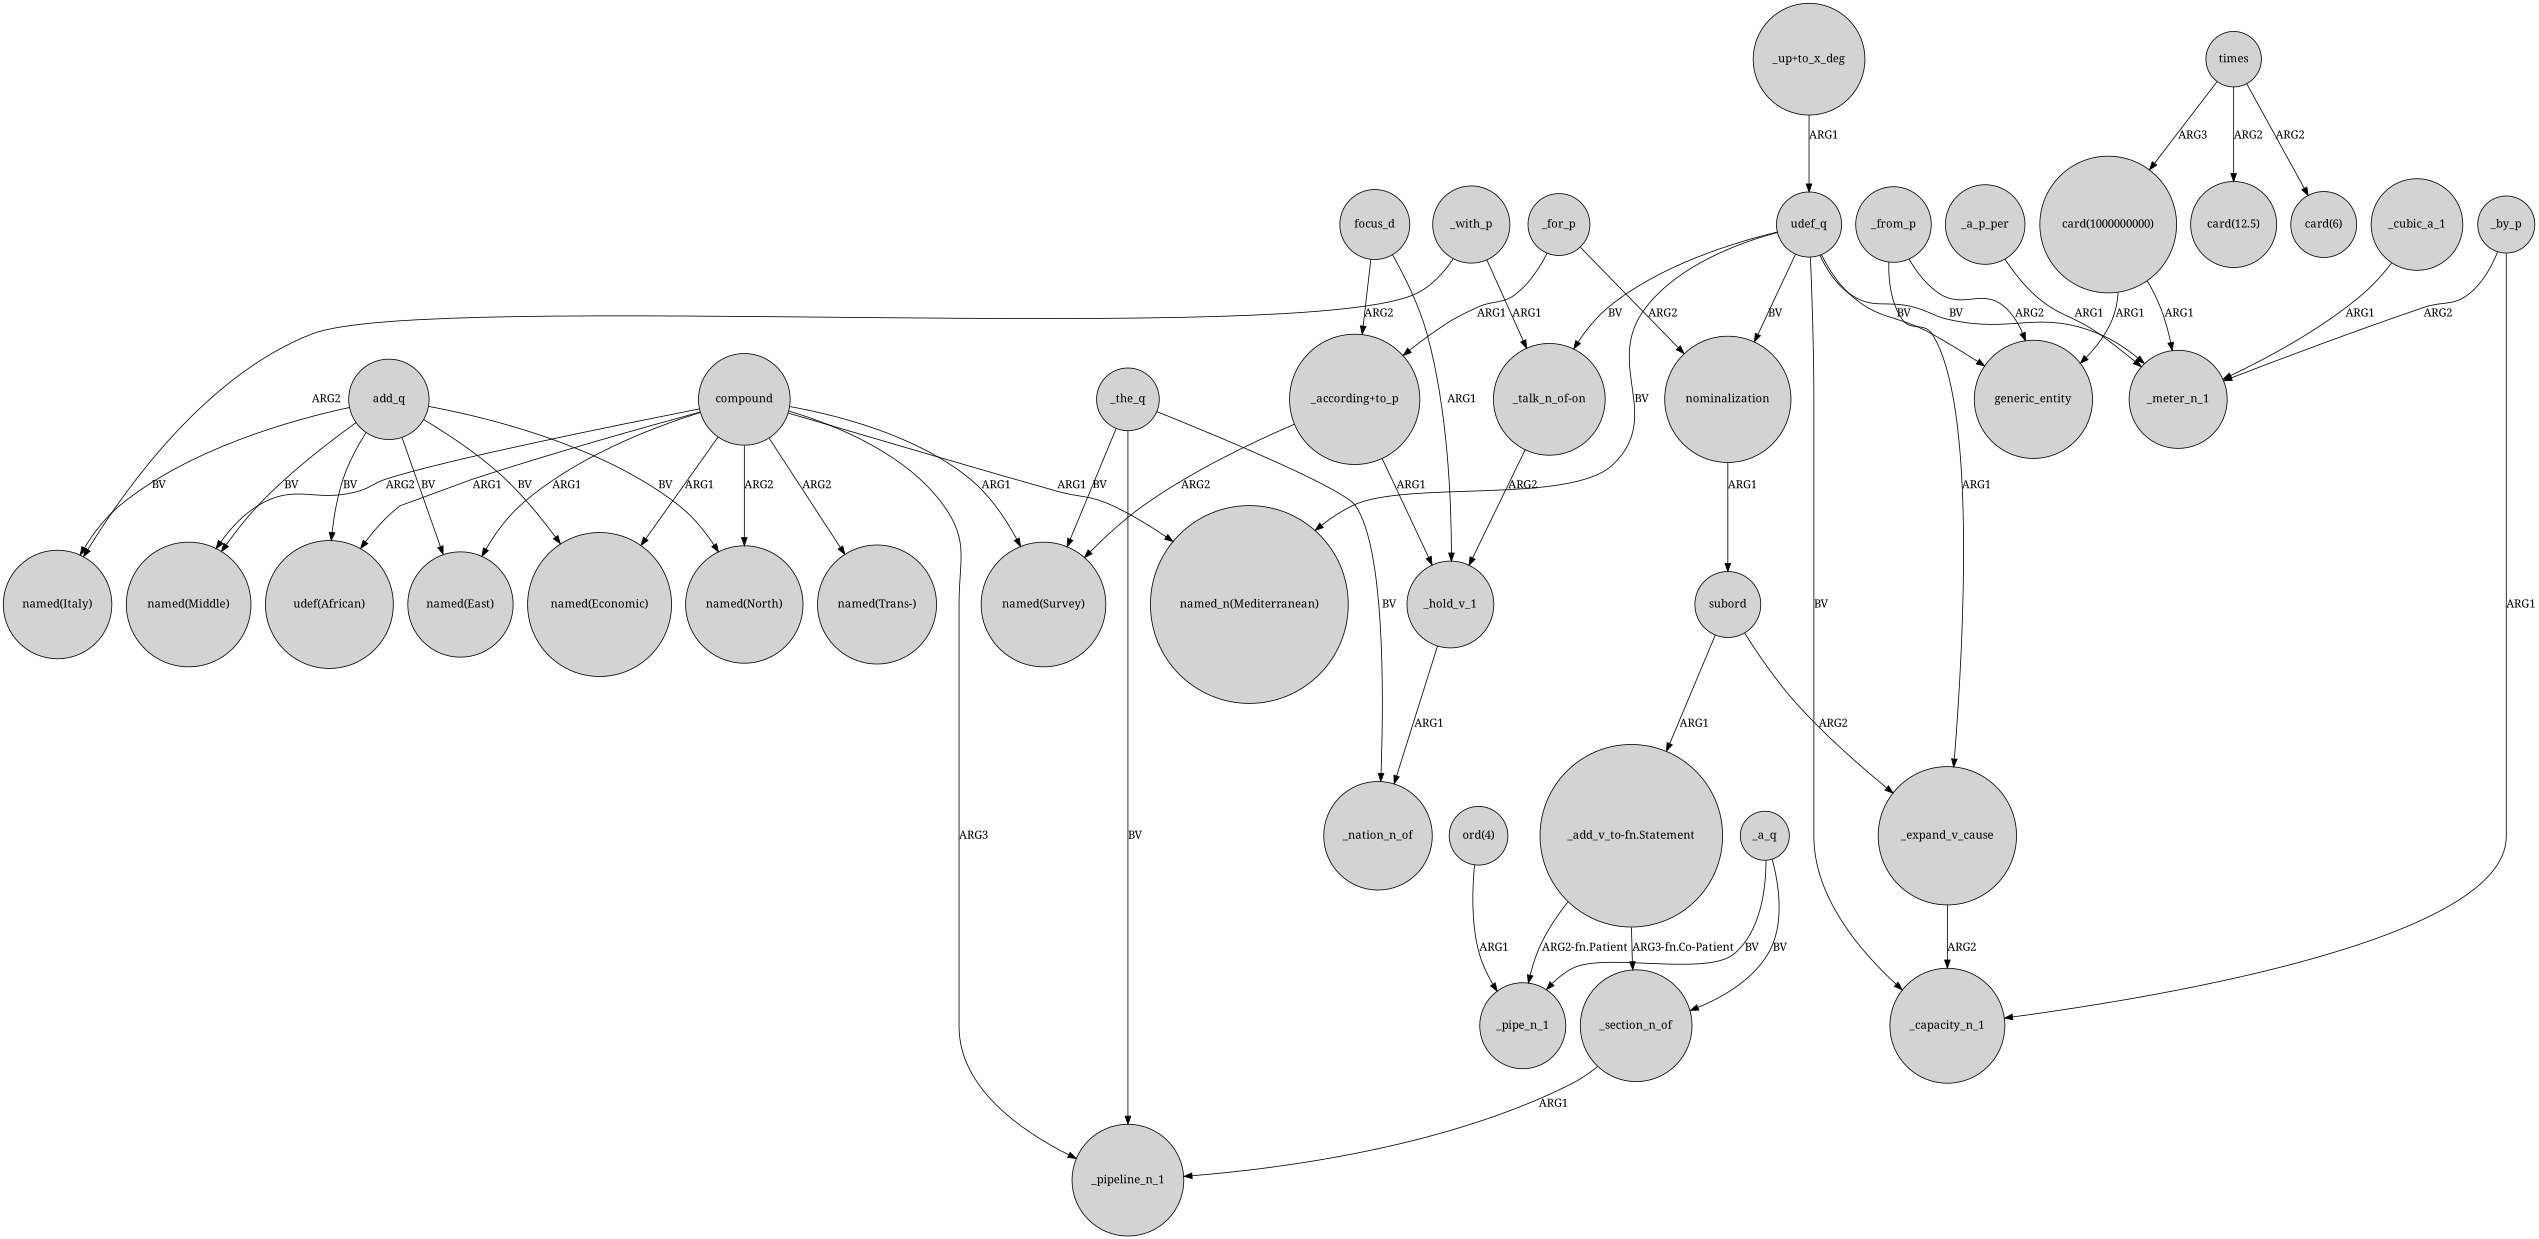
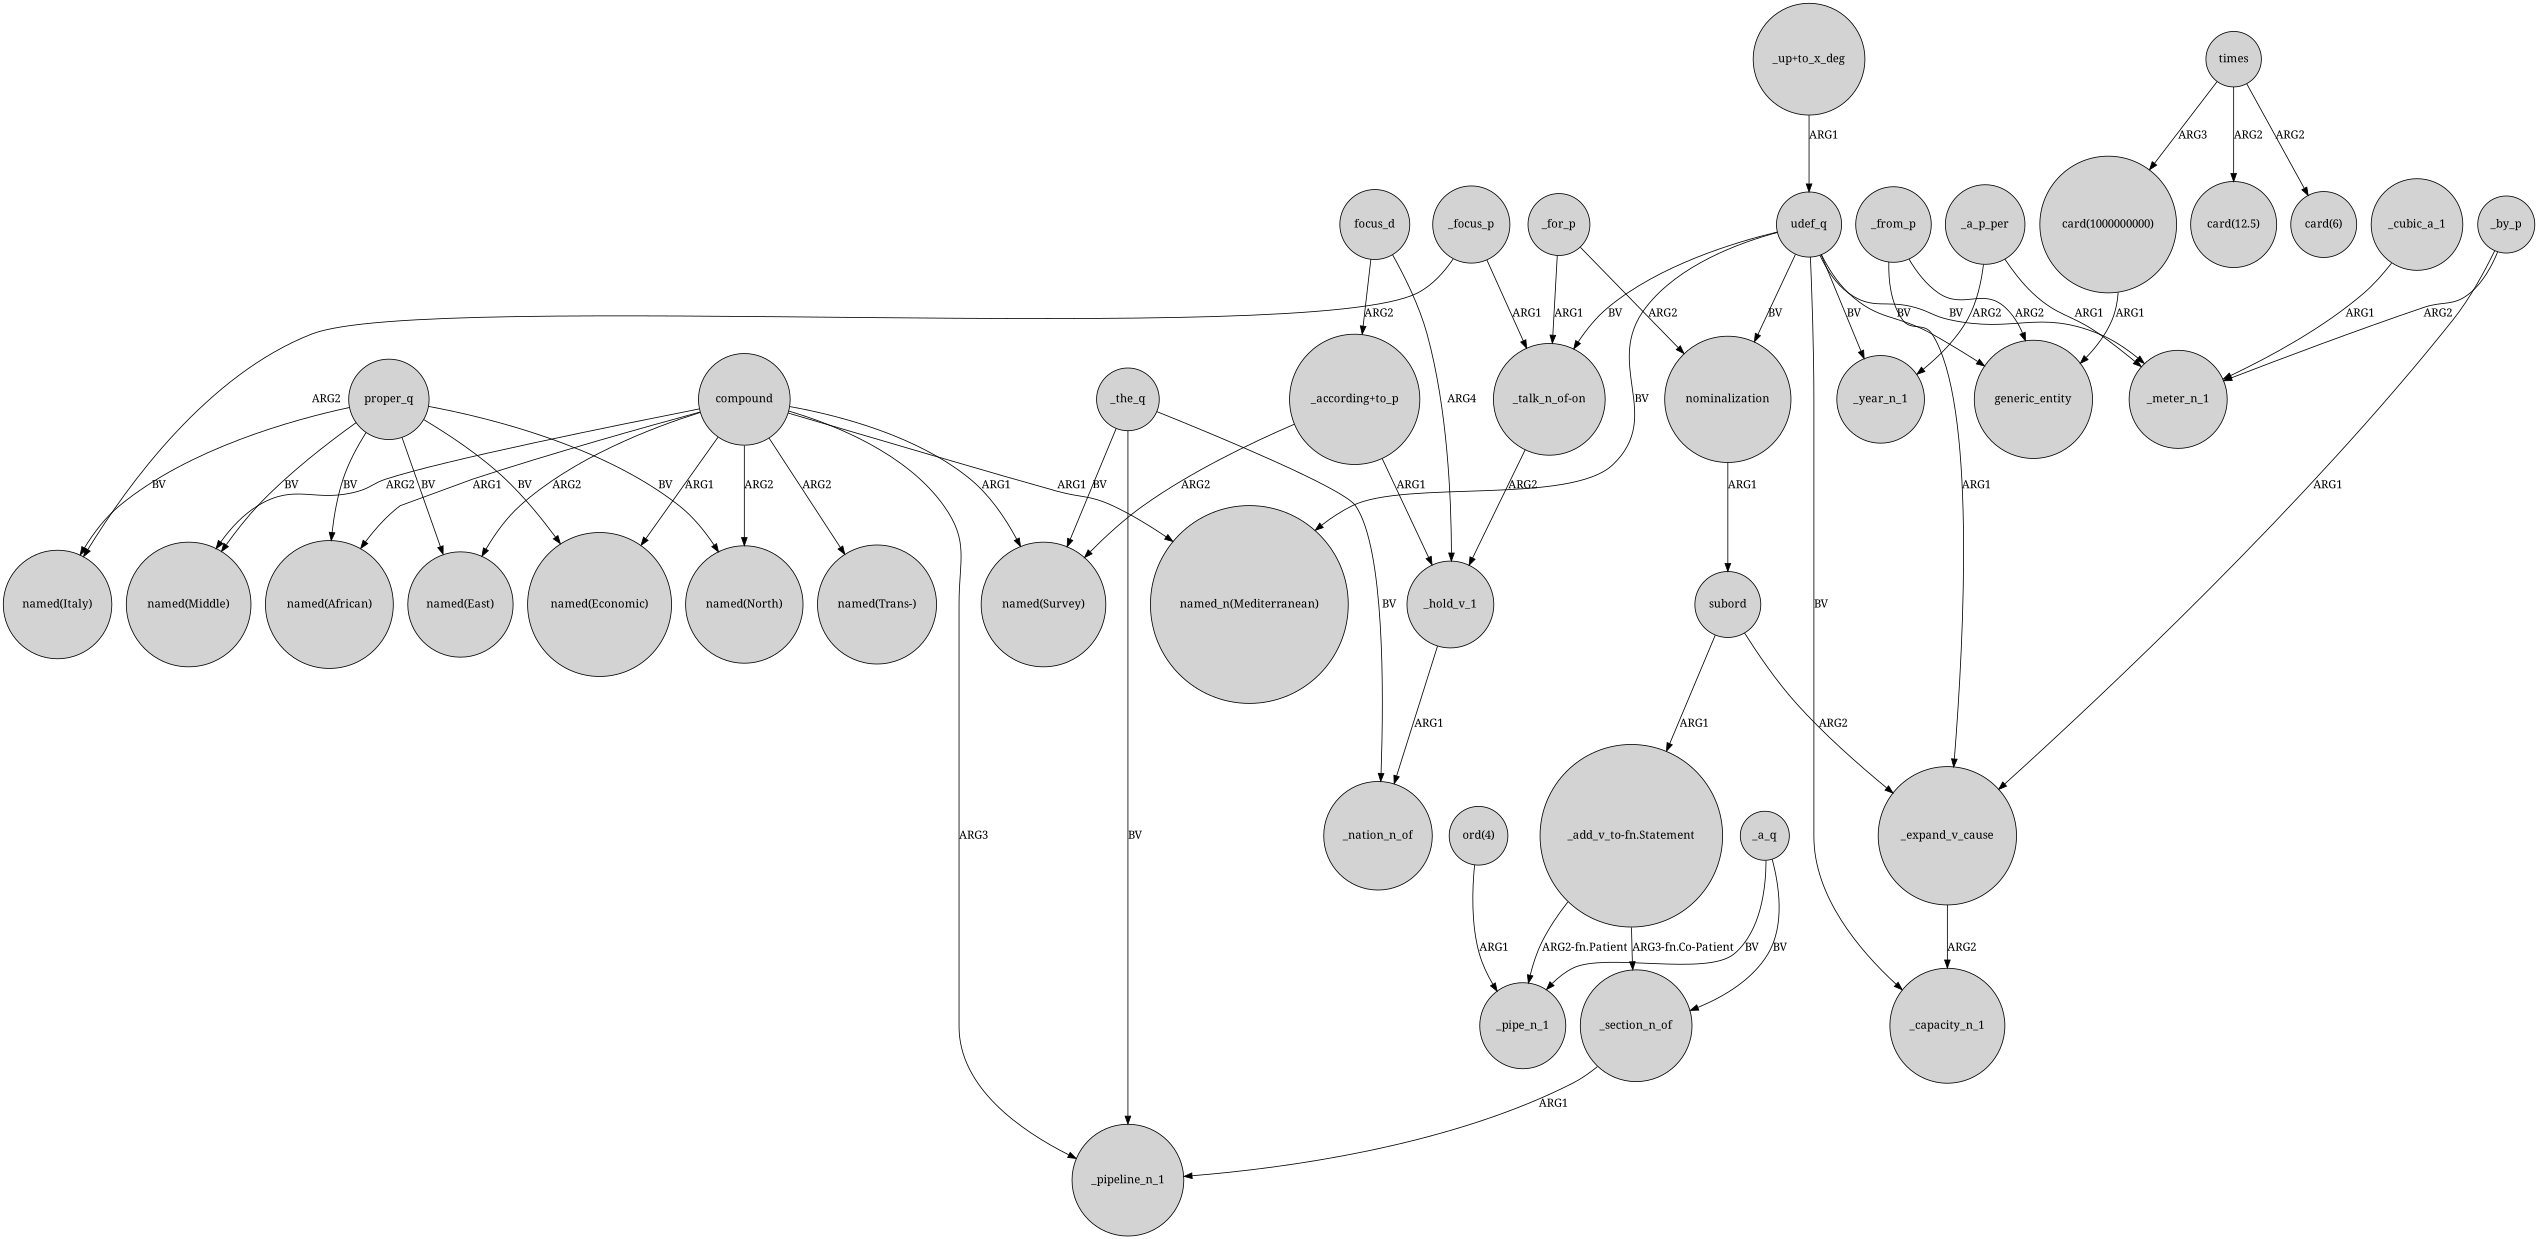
node "_with_p": label "_with_p" -> "_focus_p"
edge "_for_p" -> "_according+to_p": now "_for_p" -> "_talk_n_of-on"
edge "card(1000000000)" -> "_meter_n_1": removed, label "ARG1"
node "add_q": label "add_q" -> "proper_q"
edge "focus_d" -> "_hold_v_1": label "ARG1" -> "ARG4"
node "_year_n_1": added
edge "compound" -> "named(East)": label "ARG1" -> "ARG2"
node "udef(African)": label "udef(African)" -> "named(African)"
edge "_by_p" -> "_capacity_n_1": now "_by_p" -> "_expand_v_cause"
